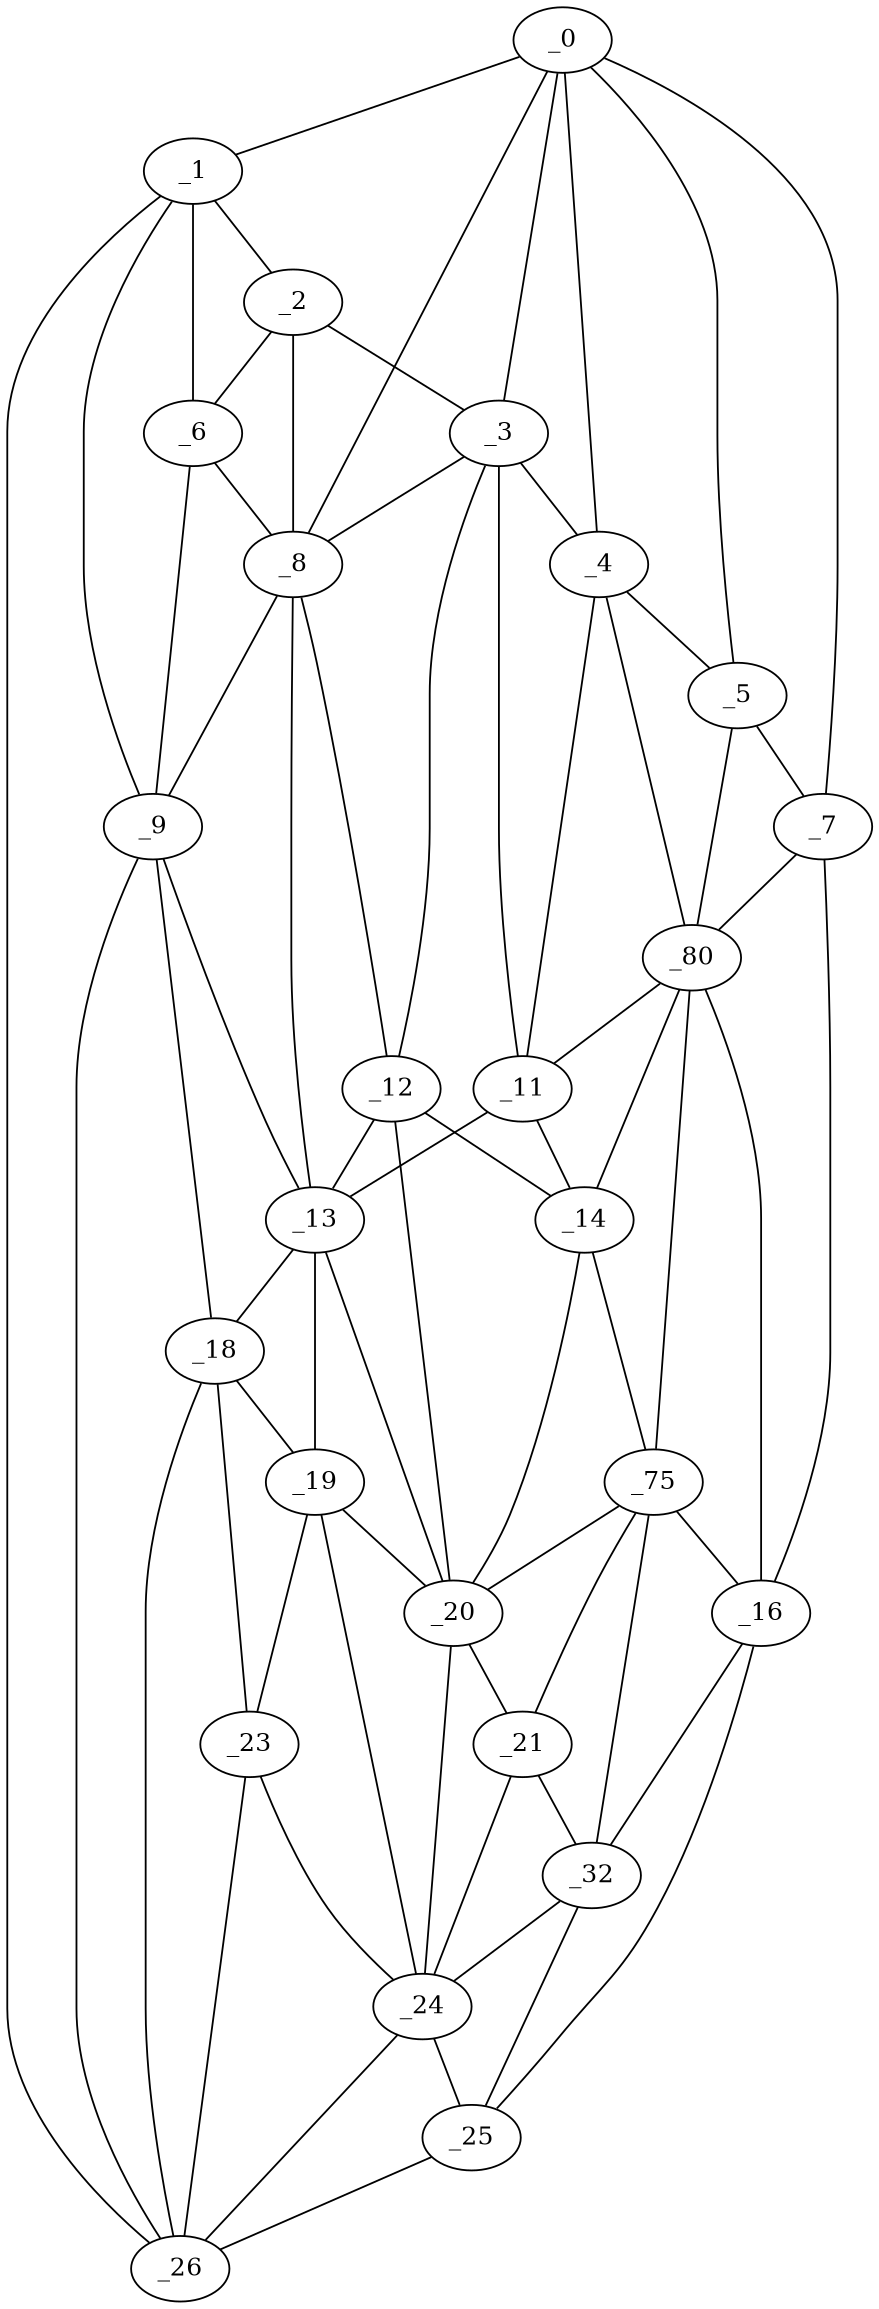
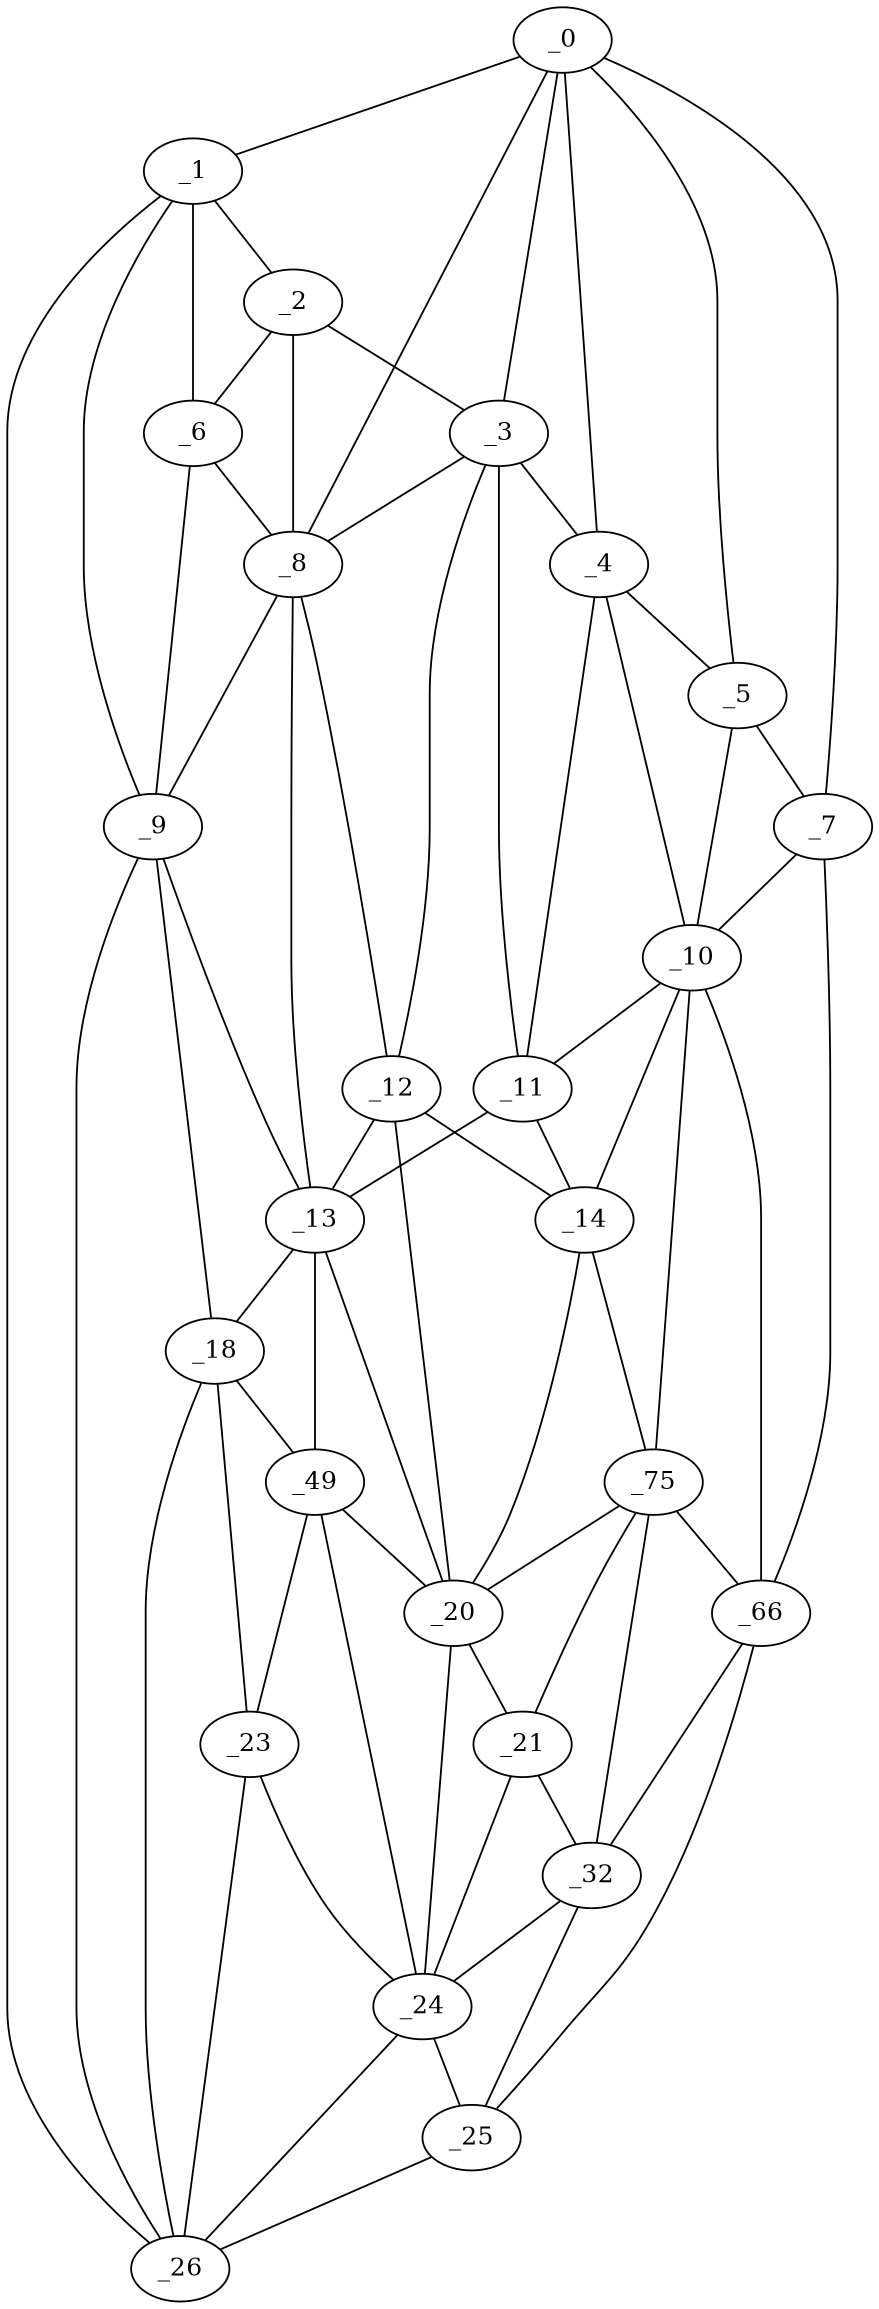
node "_80": label "_80" -> "_10"
node "_19": label "_19" -> "_49"
node "_16": label "_16" -> "_66"
